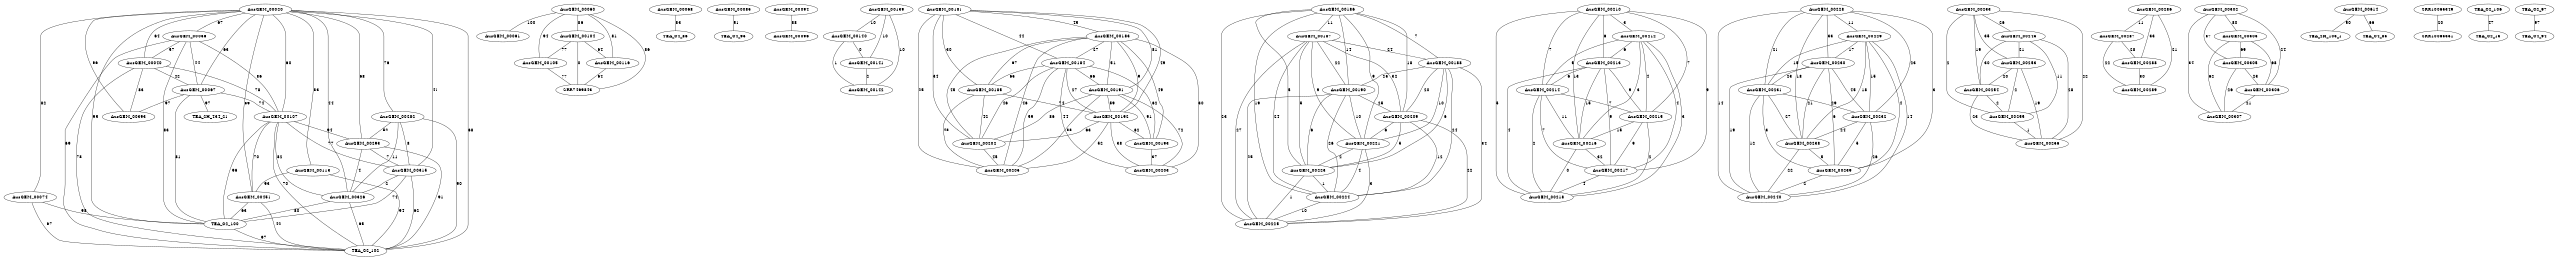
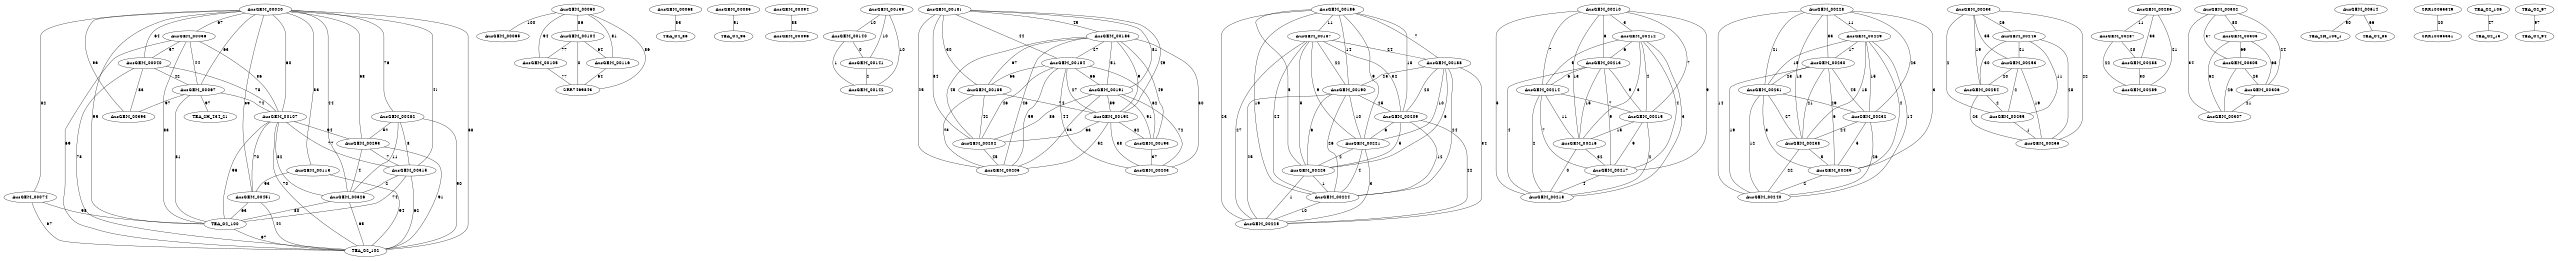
node "AusGEM_00061": label "AusGEM_00061" -> "AusGEM_00065"
